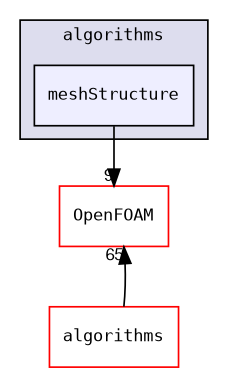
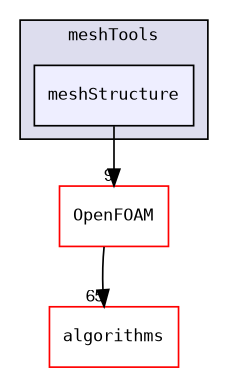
cluster "algorithms": label "algorithms" -> "meshTools"
edge "algorithms" -> "OpenFOAM": reversed
